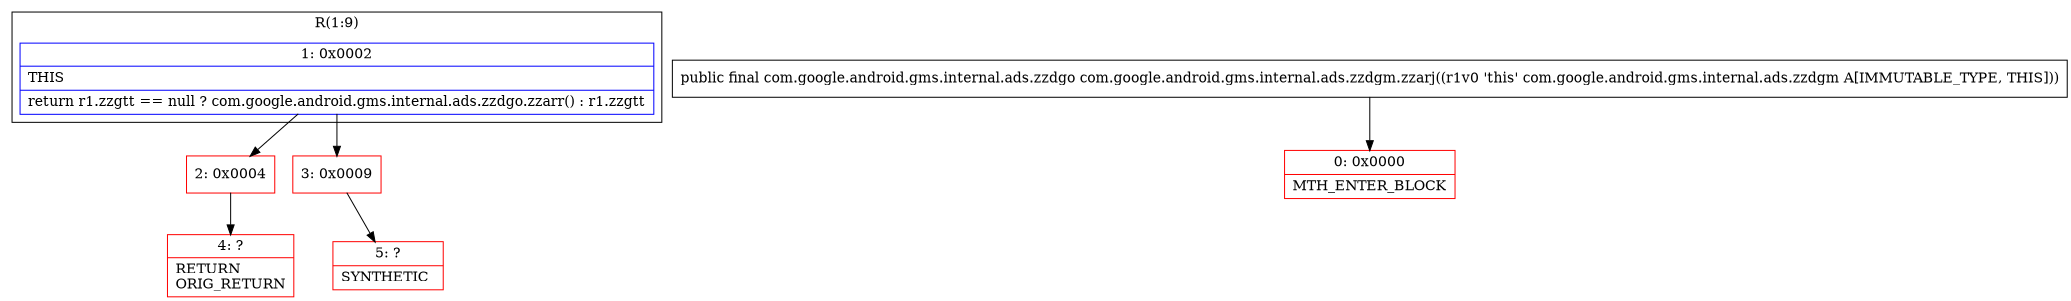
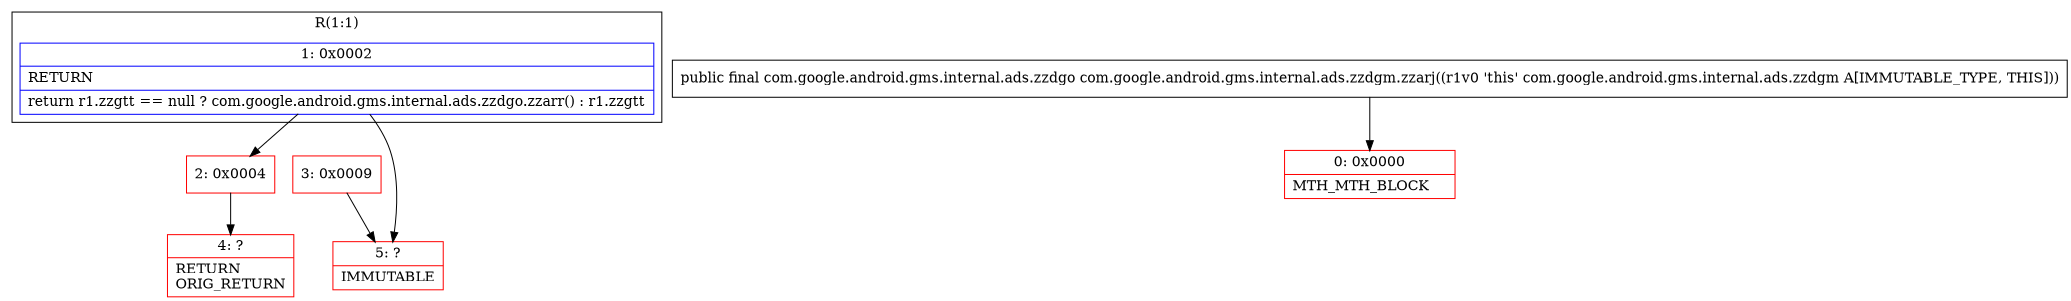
cluster "R(1:9)": label "R(1:9)" -> "R(1:1)"
node "1: 0x0002": text "THIS" -> "RETURN"
edge "1: 0x0002" -> "3: 0x0009": now "1: 0x0002" -> "5: ?"
node "0: 0x0000": text "MTH_ENTER_BLOCK" -> "MTH_MTH_BLOCK"
node "5: ?": text "SYNTHETIC" -> "IMMUTABLE"
